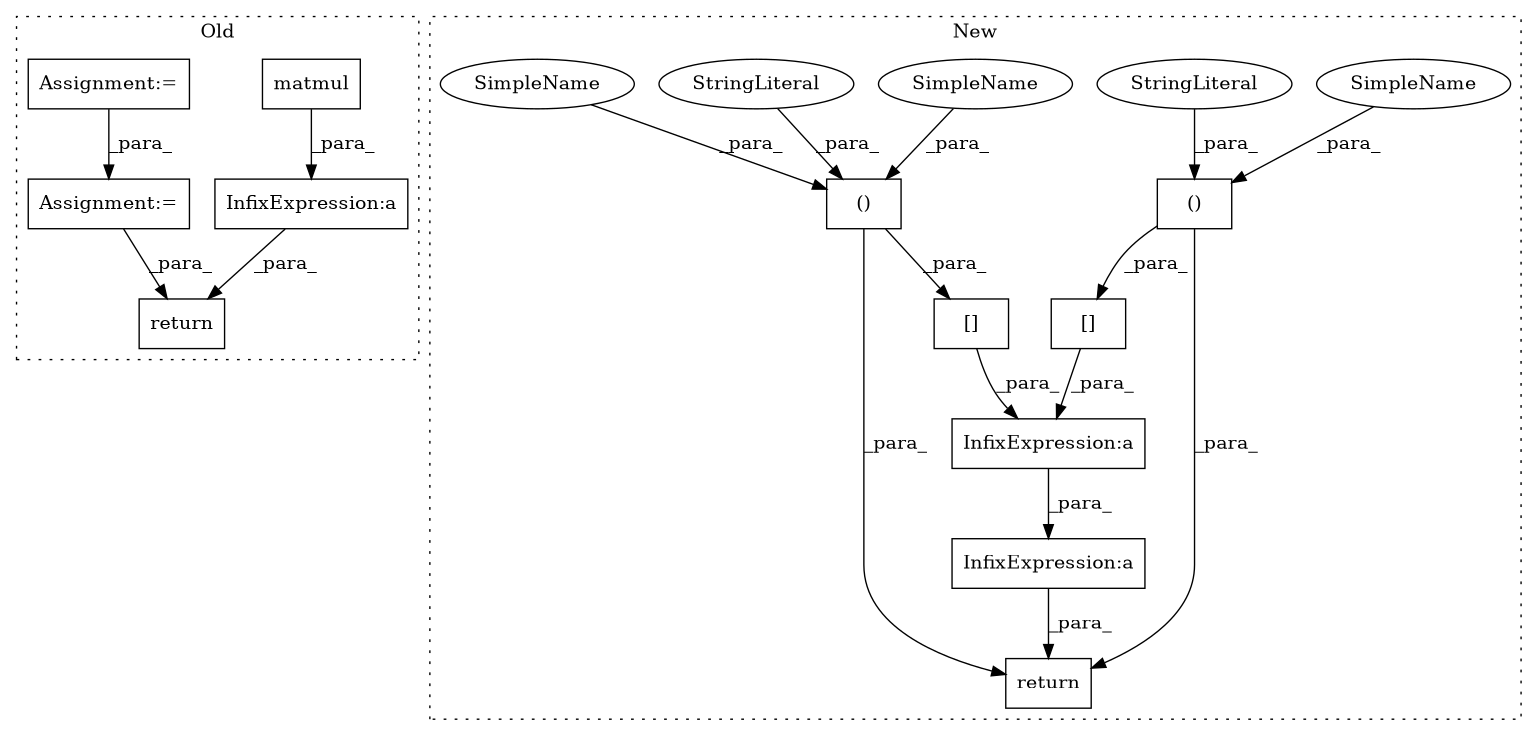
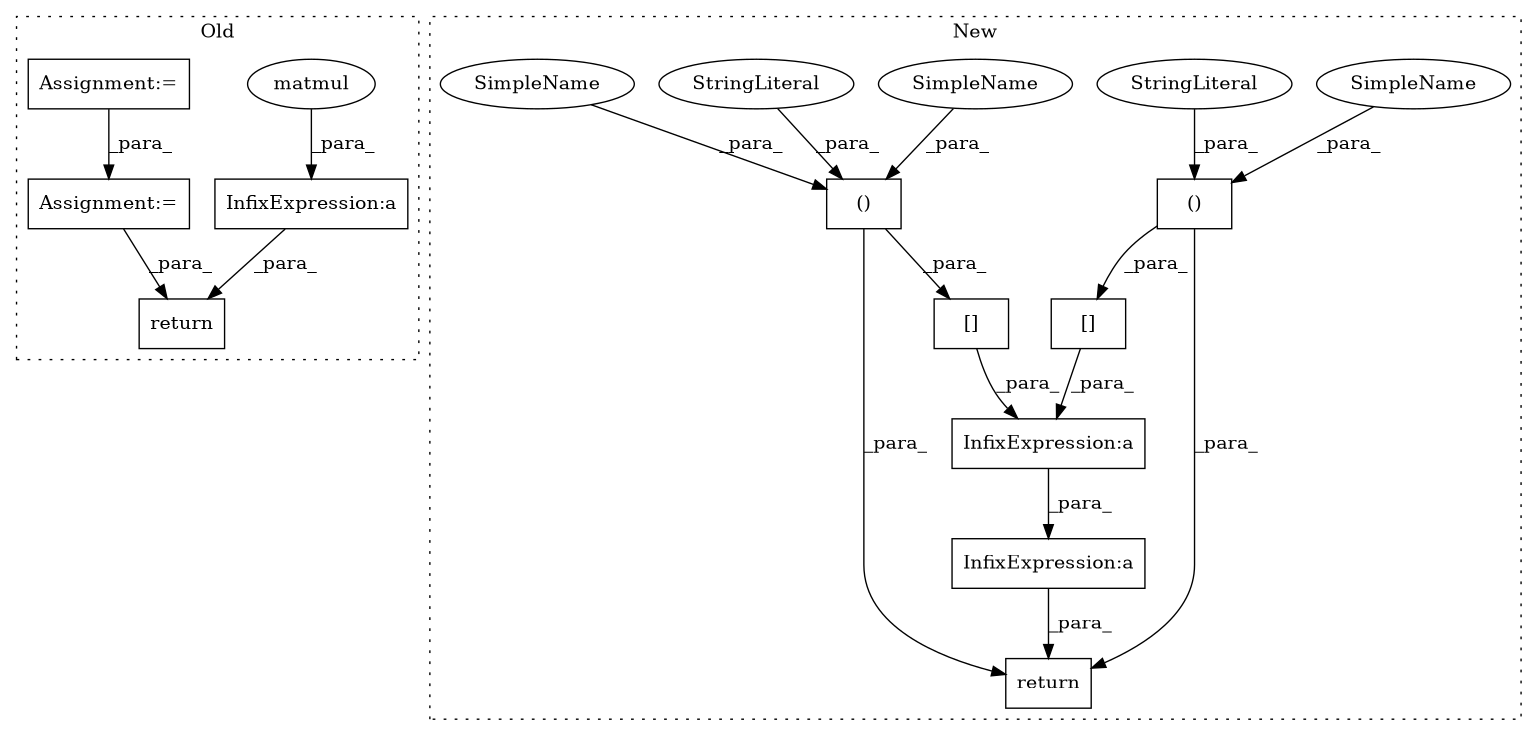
node "matmul": shape box -> ellipse
